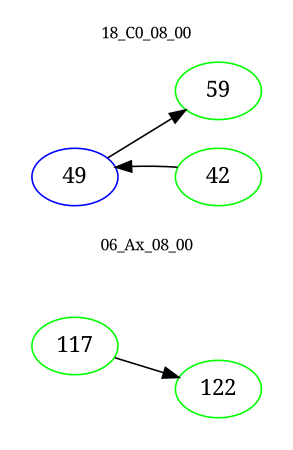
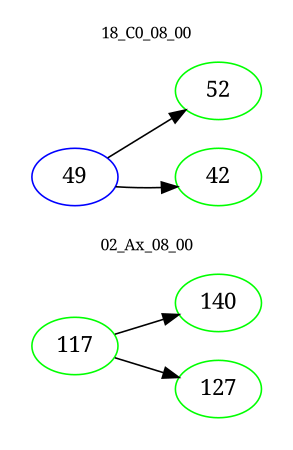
node "59": label "59" -> "52"
edge "42" -> "49": reversed
cluster "06_Ax_08_00": label "06_Ax_08_00" -> "02_Ax_08_00"
node "140": added
node "122": label "122" -> "127"
